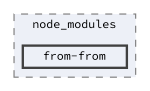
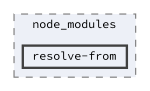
node "from-from": label "from-from" -> "resolve-from"
